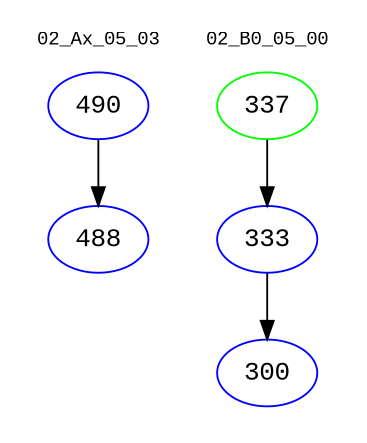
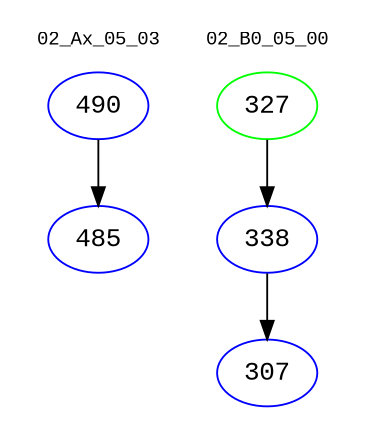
node "337": label "337" -> "327"
node "488": label "488" -> "485"
node "333": label "333" -> "338"
node "300": label "300" -> "307"
